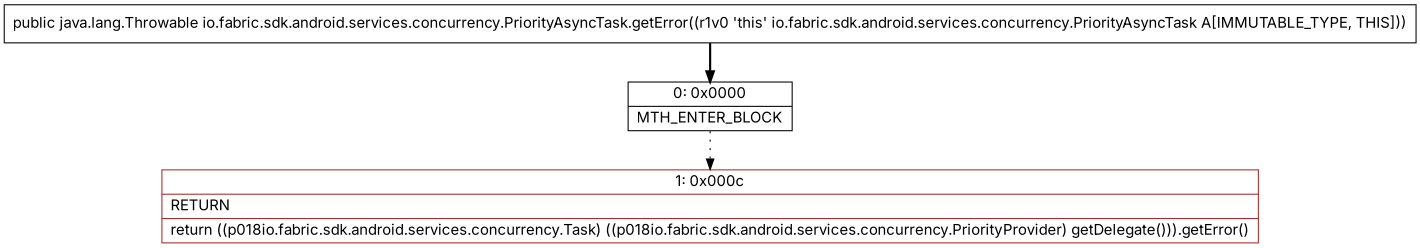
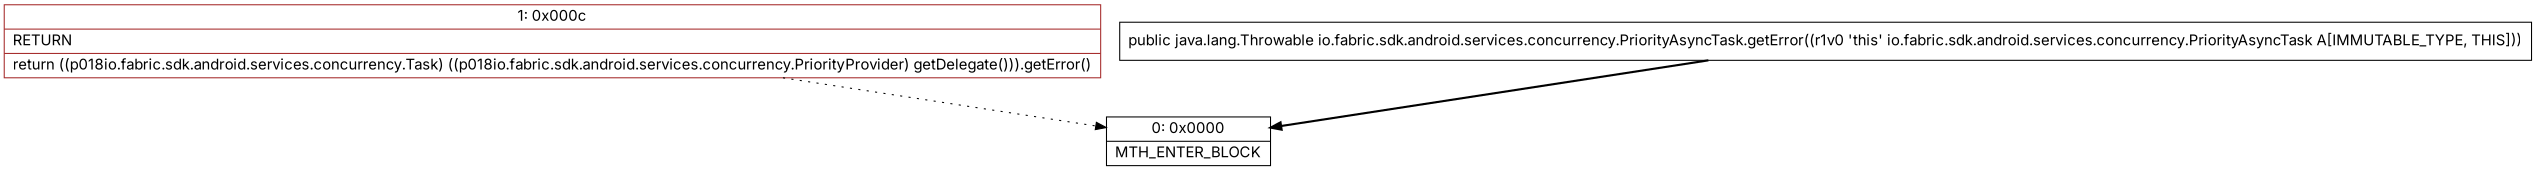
edge "0: 0x0000" -> "1: 0x000c": reversed
